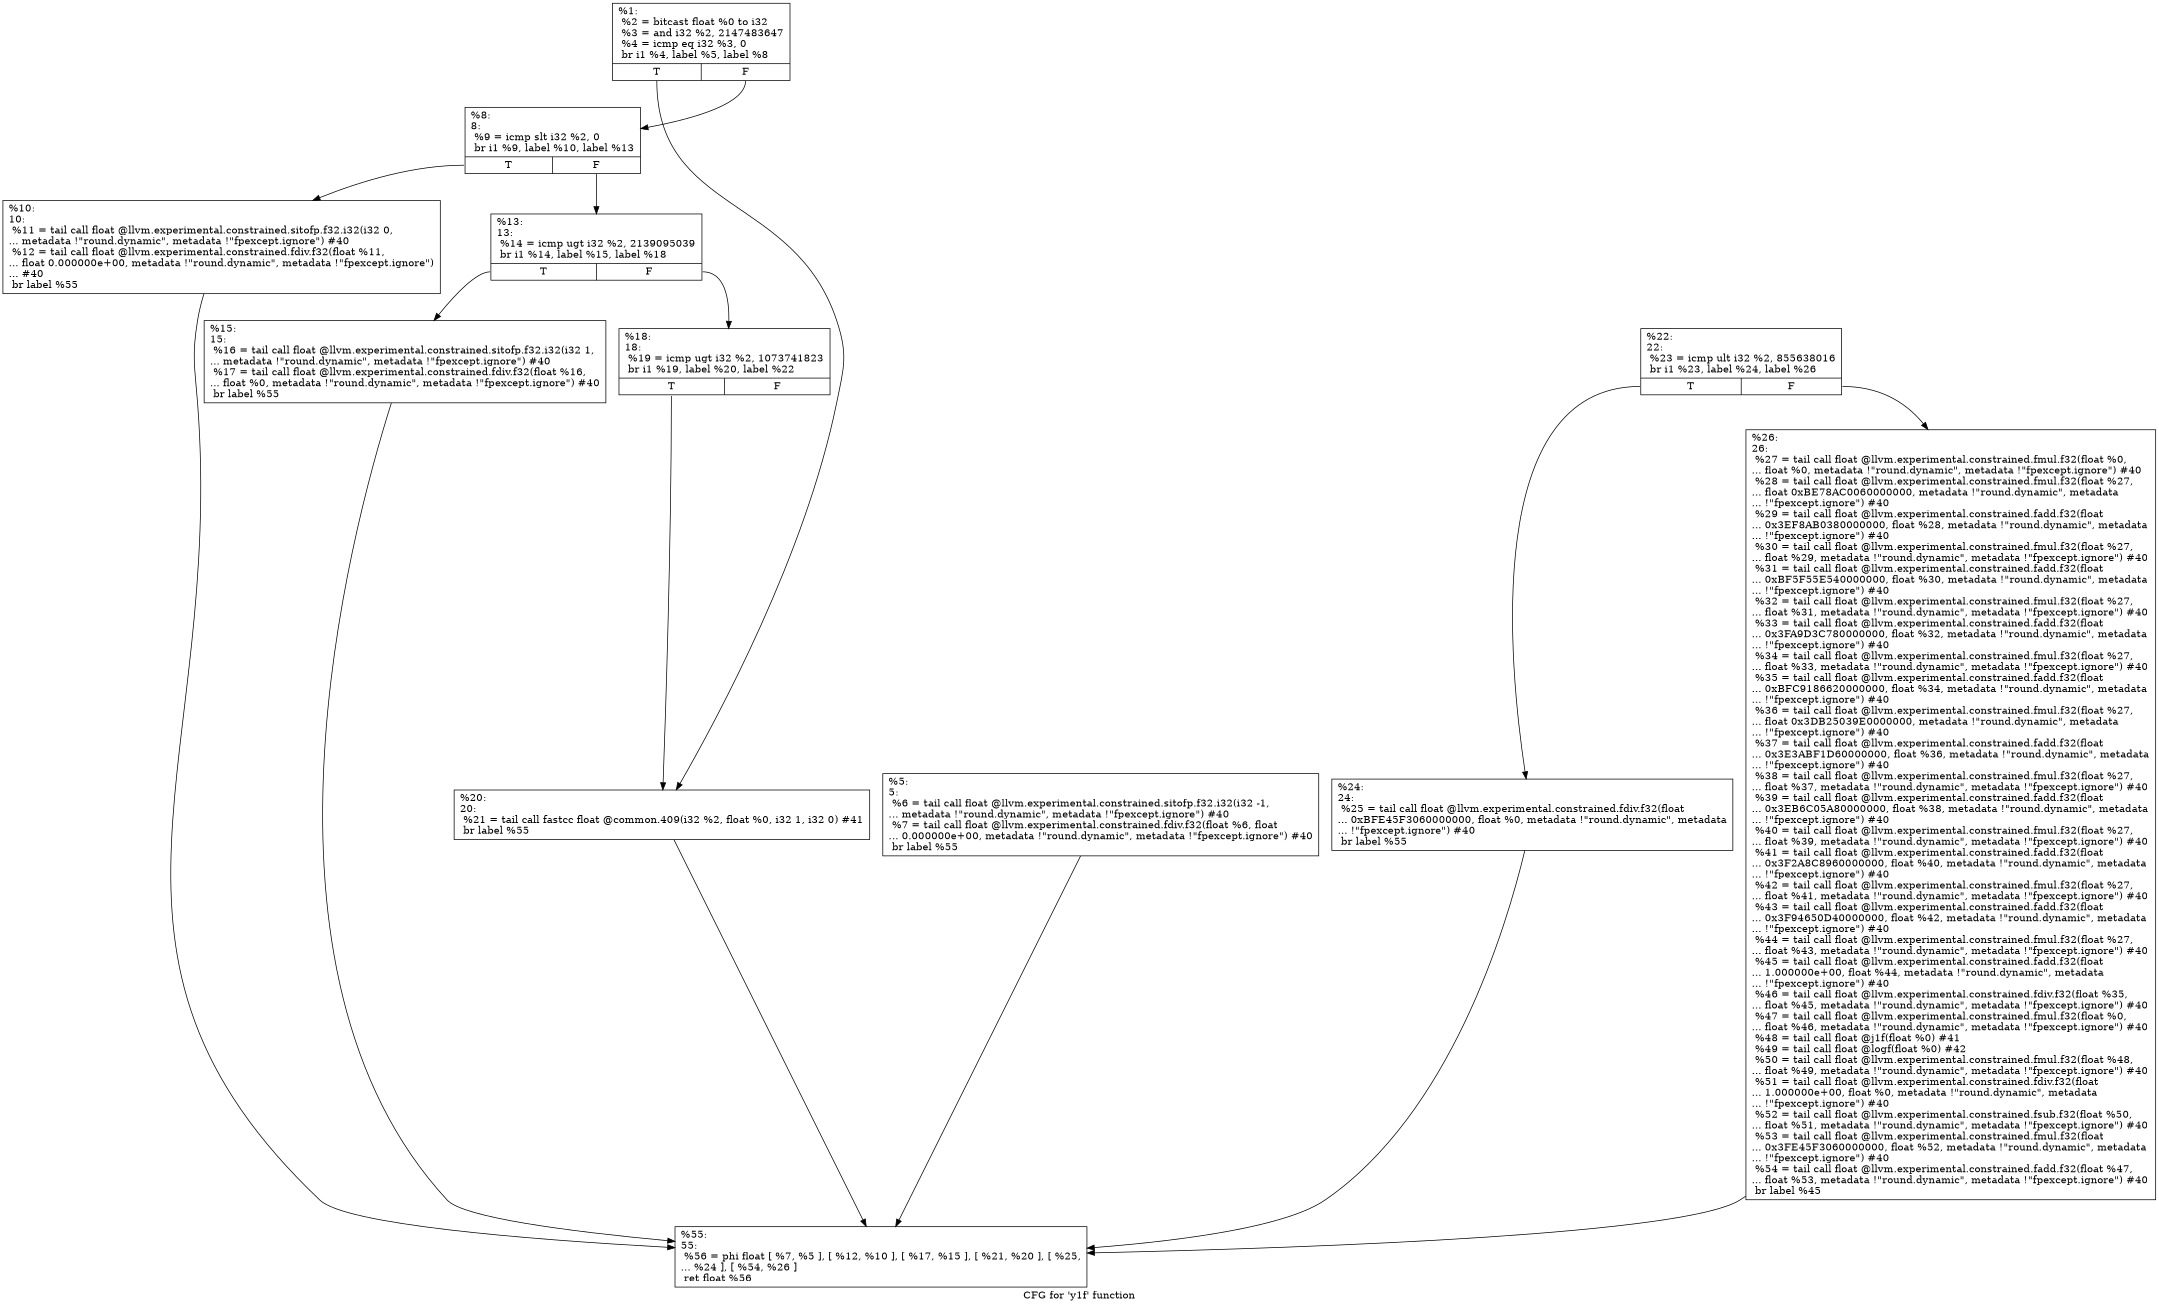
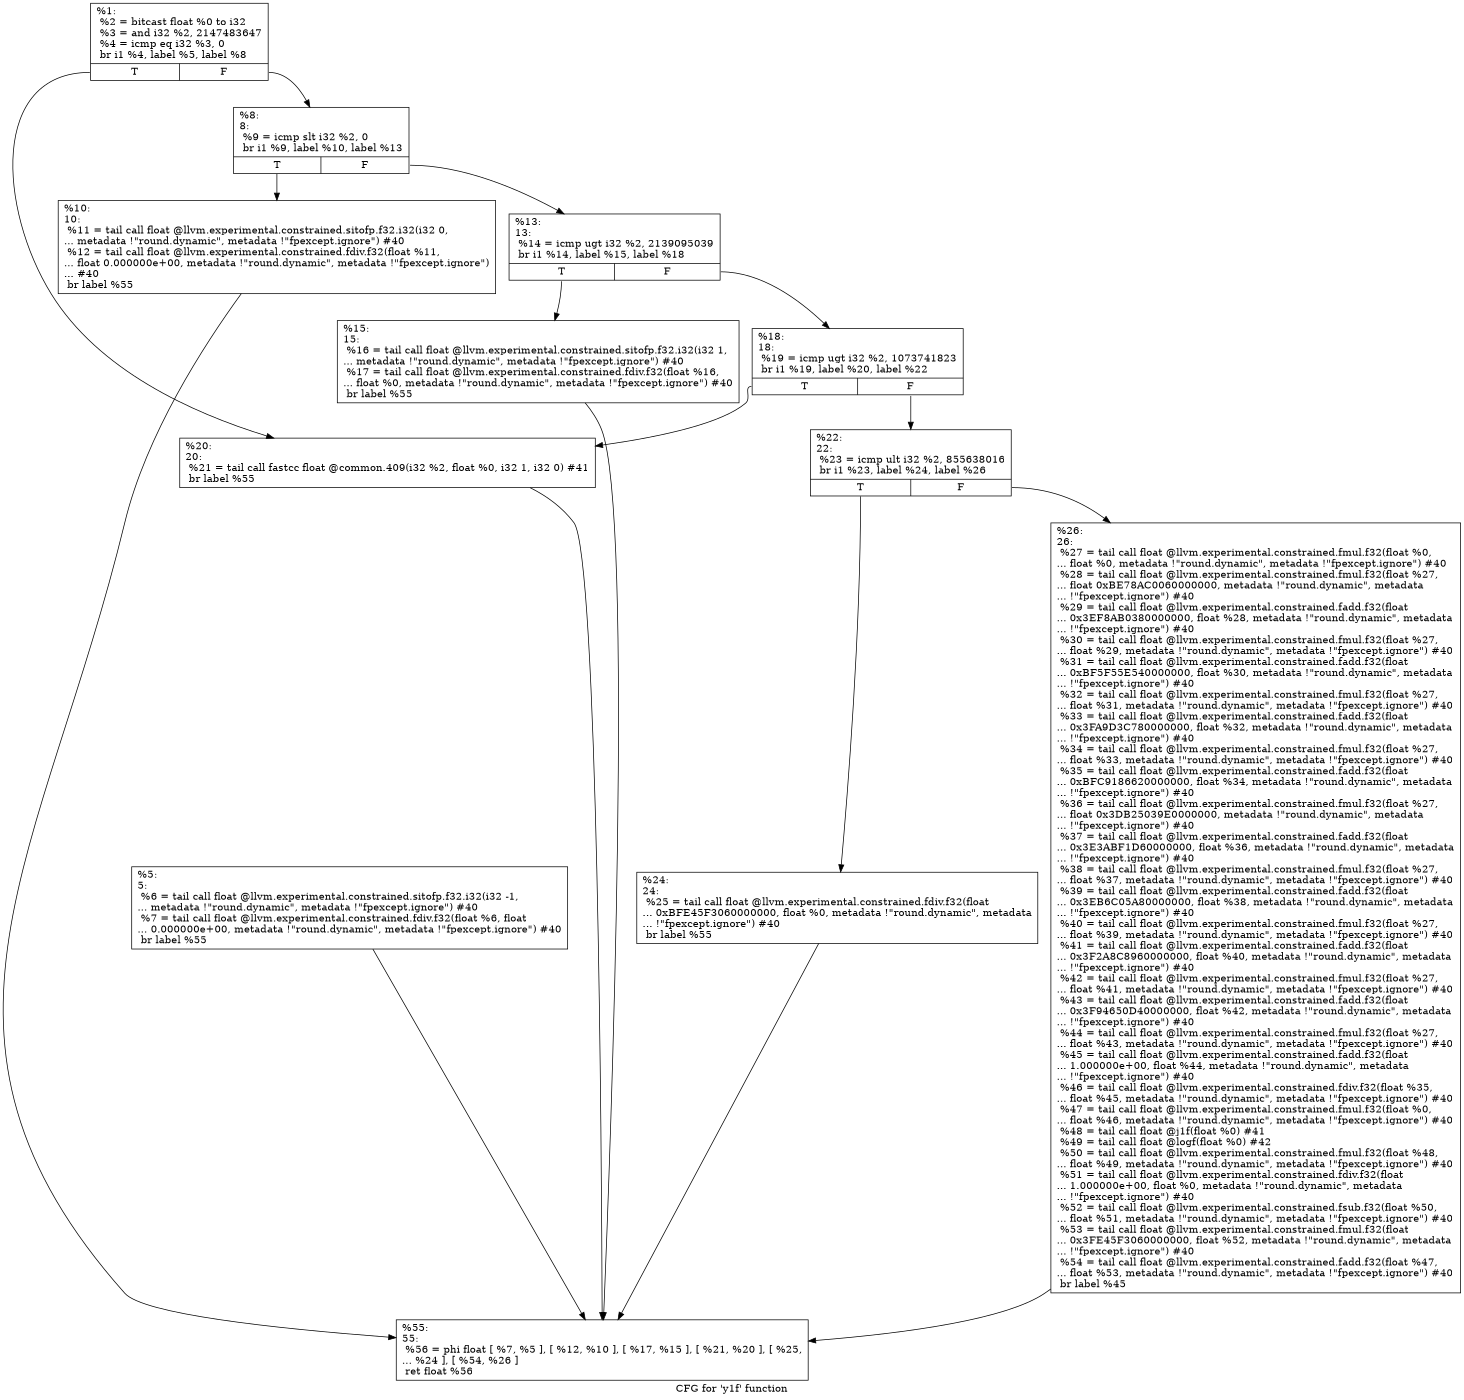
edge "%18:" -> "%22:": added
